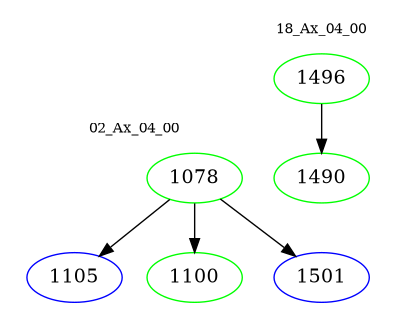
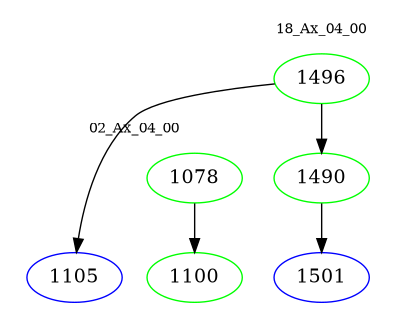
edge "1078" -> "1501": now "1490" -> "1501"
edge "1078" -> "1105": now "1496" -> "1105"
